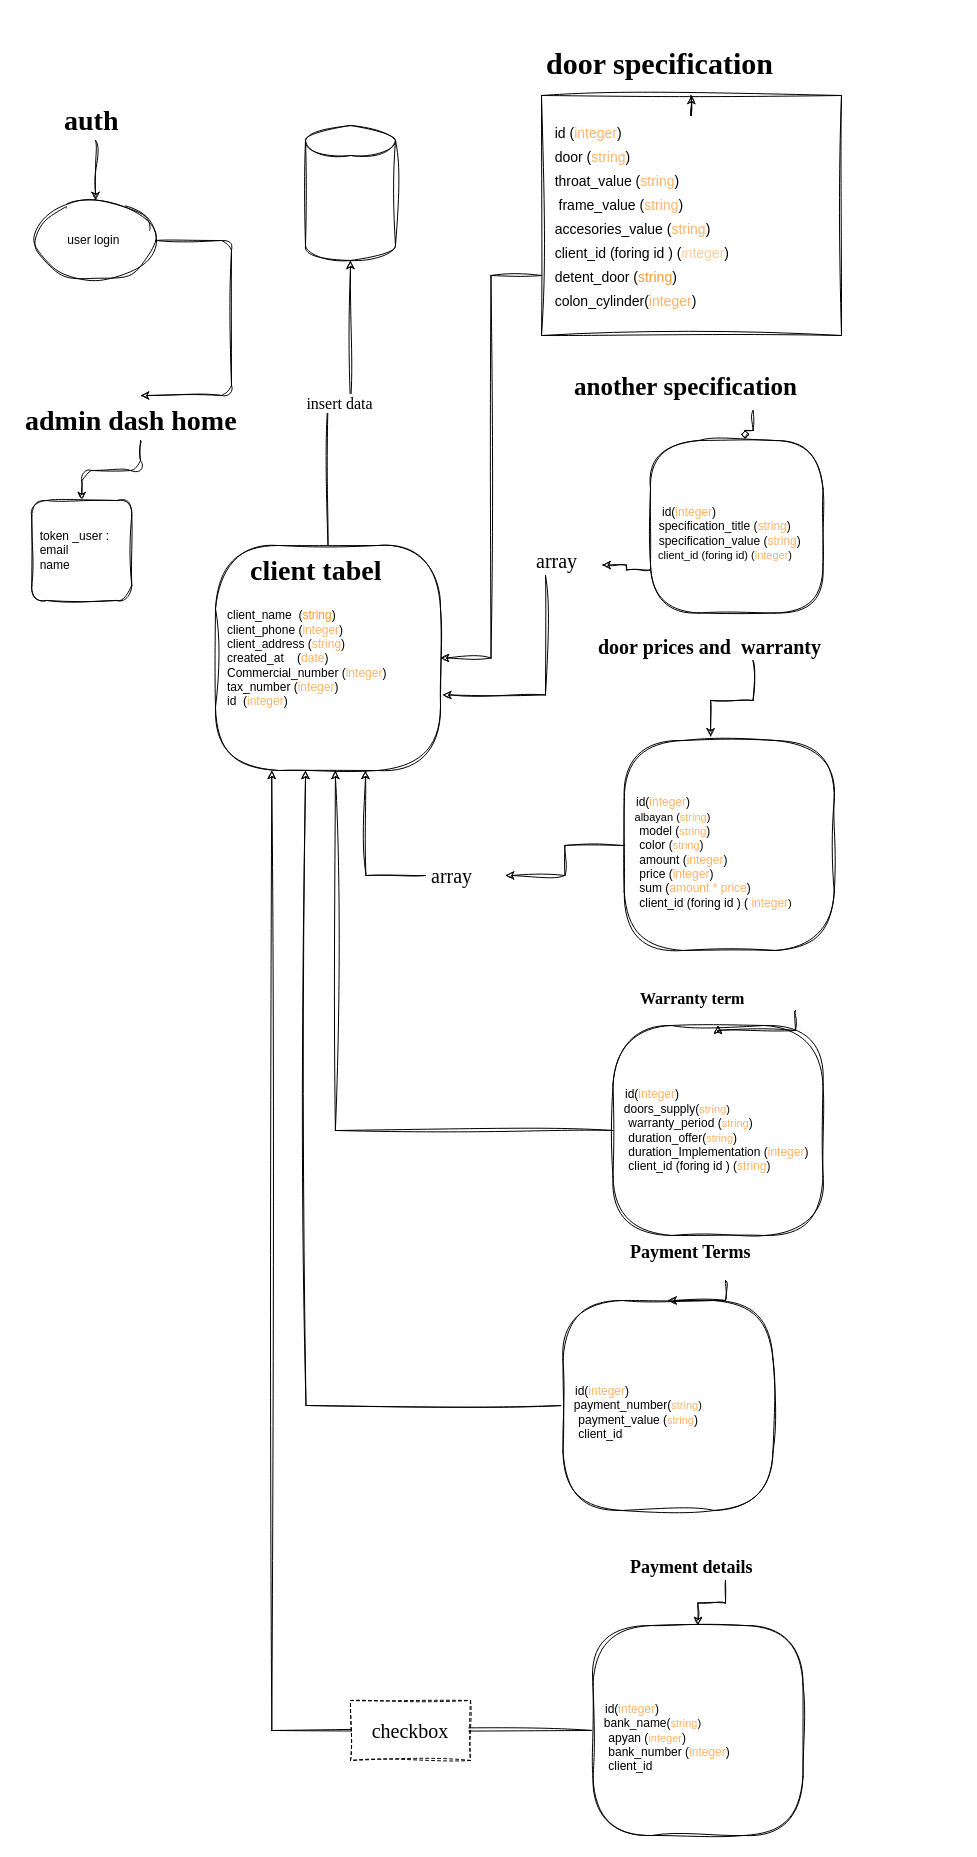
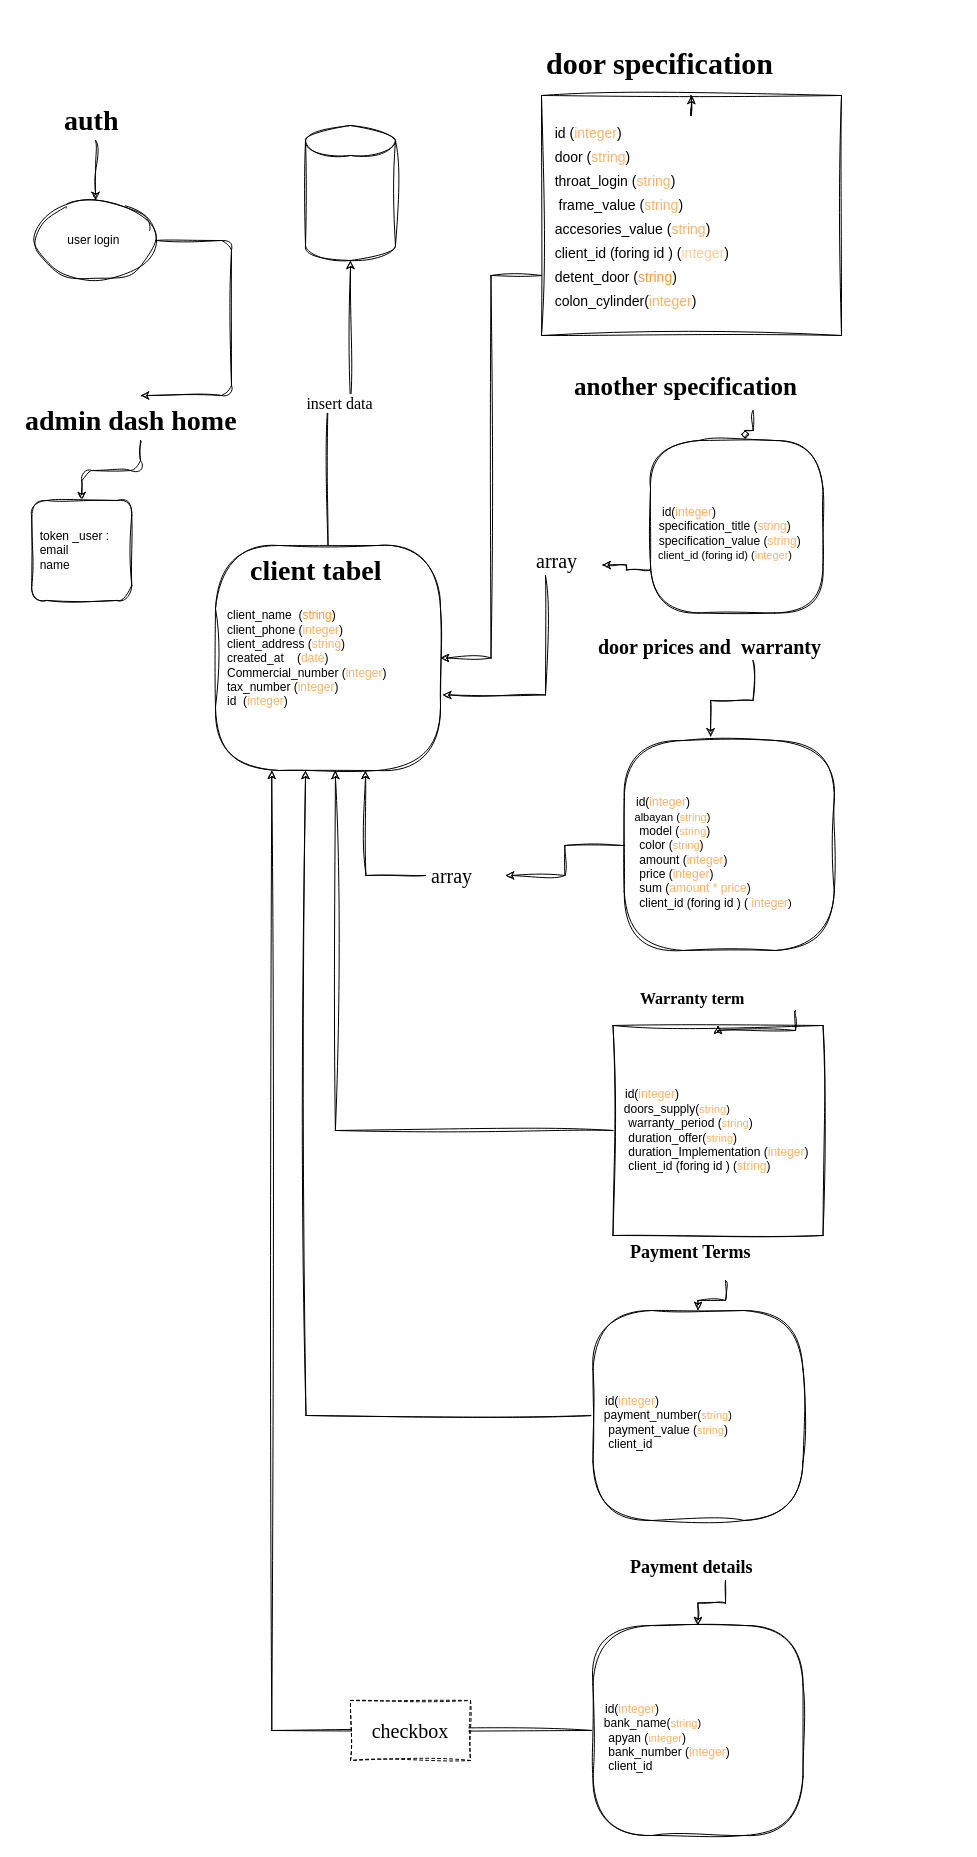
node "id (integer) door (string) throat_value (string) frame_value (string) accesories_value (string) client_id (foring id ) (integer) detent_door (string) colon_cylinder(integer)": label "id (integer) door (string) throat_value (string) frame_value (string) accesories_value (string) client_id (foring id ) (integer) detent_door (string) colon_cylinder(integer)" -> "id (integer) door (string) throat_login (string) frame_value (string) accesories_value (string) client_id (foring id ) (integer) detent_door (string) colon_cylinder(integer)"
node "id(integer) doors_supply(string) warranty_period (string) duration_offer(string) duration_Implementation (integer) client_id (foring id ) (string)": shape rounded rectangle -> rectangle
node "id(integer) payment_number(string) payment_value (string) client_id": moved (668, 1406) -> (698, 1416)
